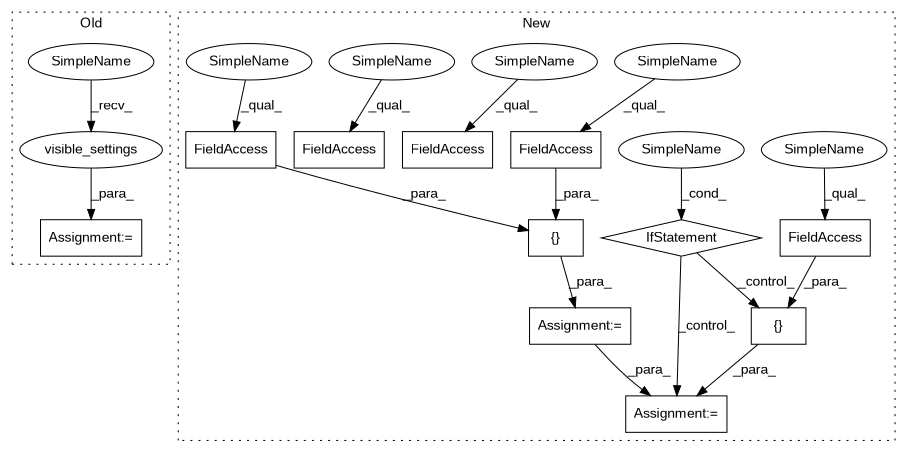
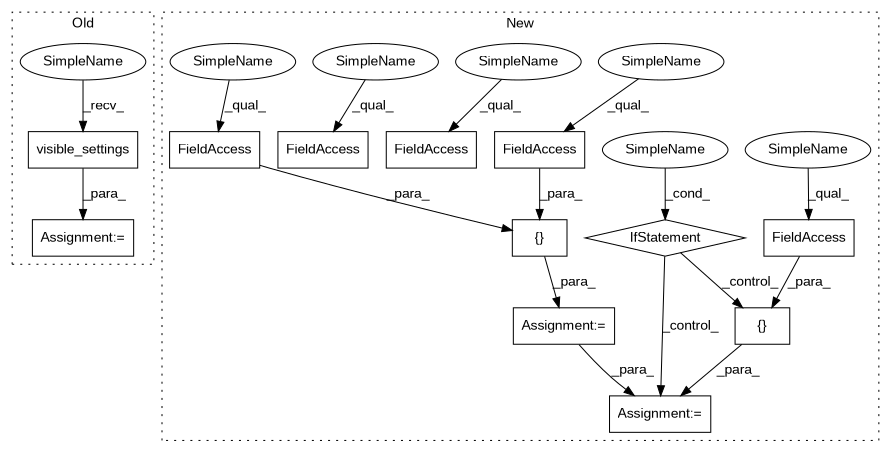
node "visible_settings": shape ellipse -> box
